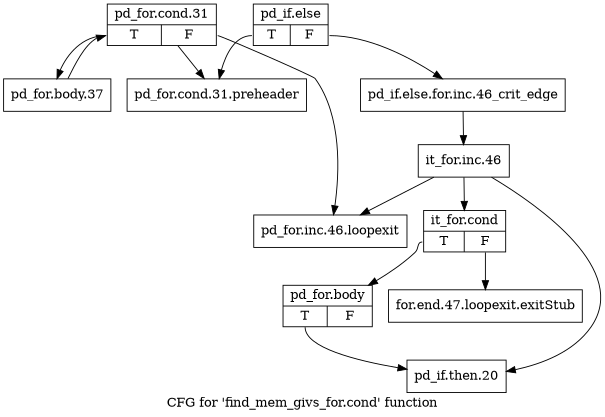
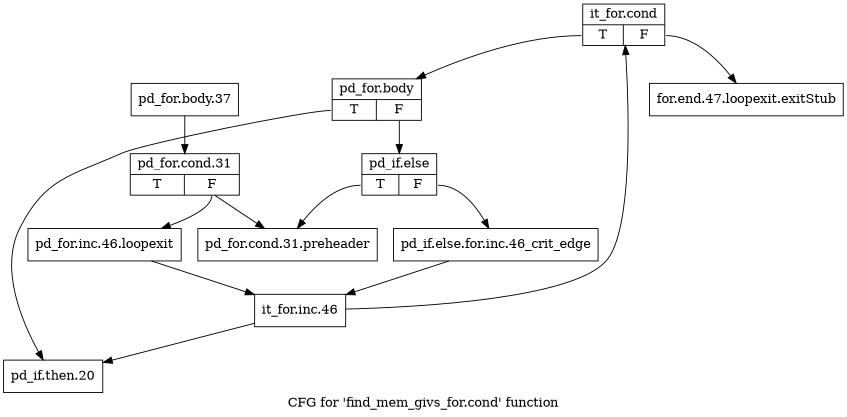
edge "pd_for.cond.31" -> "pd_for.body.37": removed
edge "pd_for.body" -> "pd_if.else": added
edge "it_for.inc.46" -> "pd_for.inc.46.loopexit": reversed
